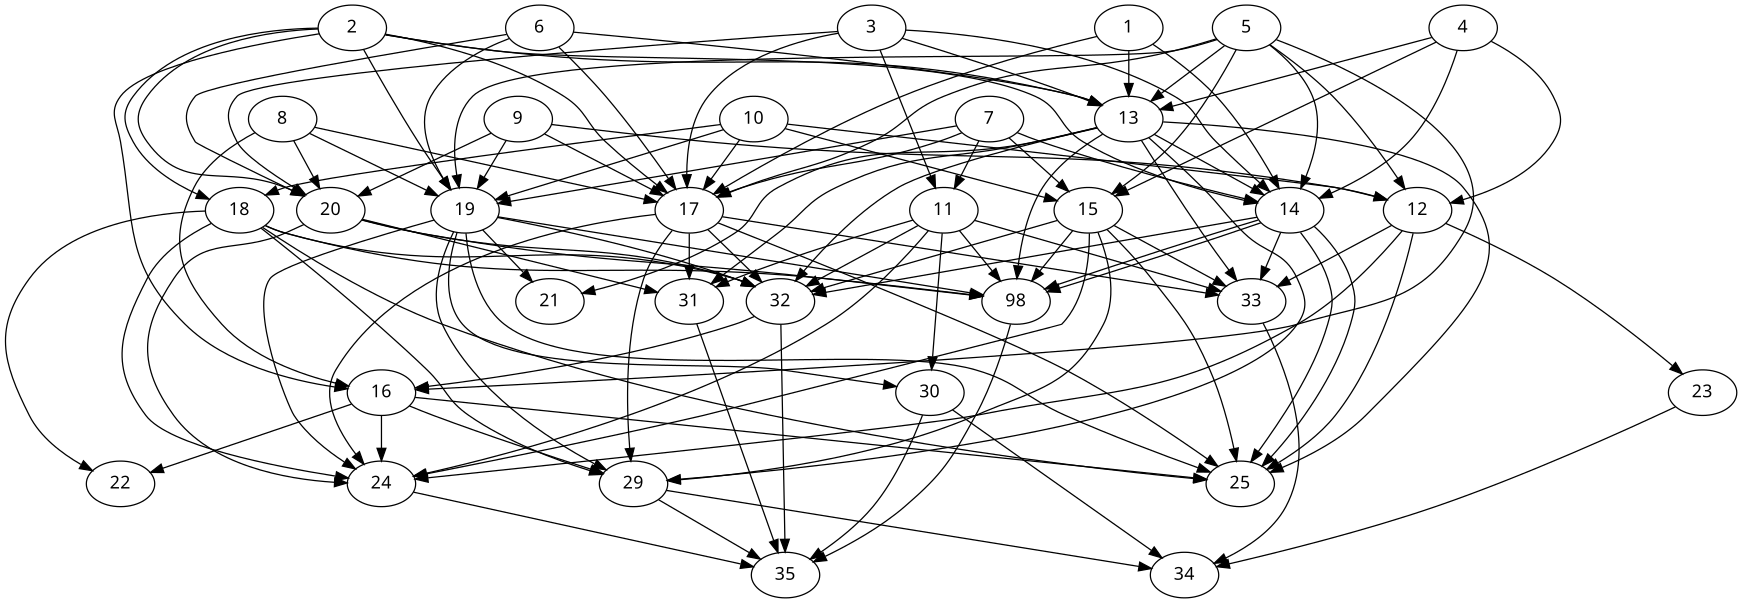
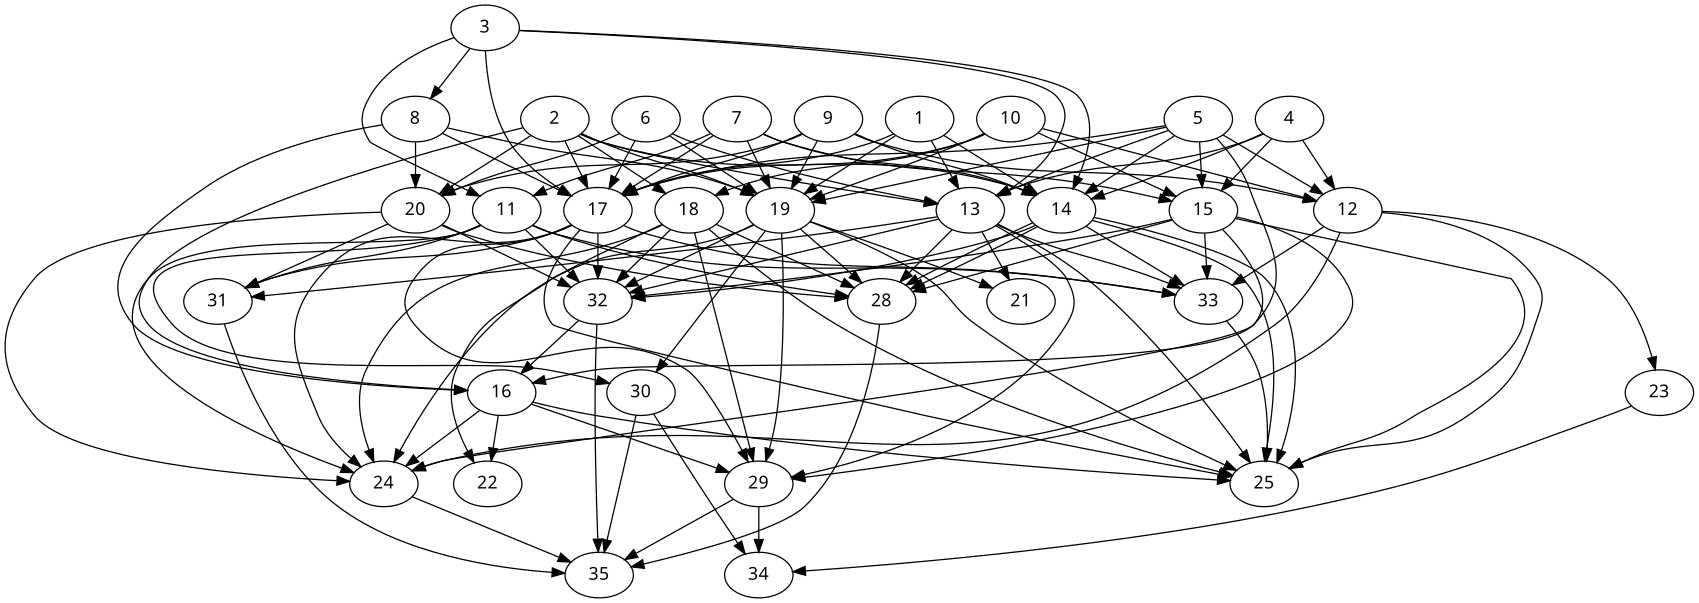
edge "3" -> "20": now "3" -> "8"
edge "13" -> "14": now "9" -> "14"
edge "1" -> "19": added
node "98": label "98" -> "28"
edge "33" -> "34": now "33" -> "25"
